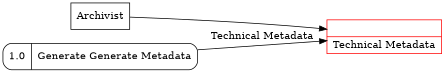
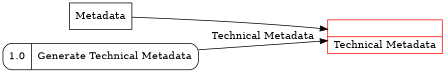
node "Archivist": label "Archivist" -> "Metadata"
node "1.0": text "Generate Generate Metadata" -> "Generate Technical Metadata"
